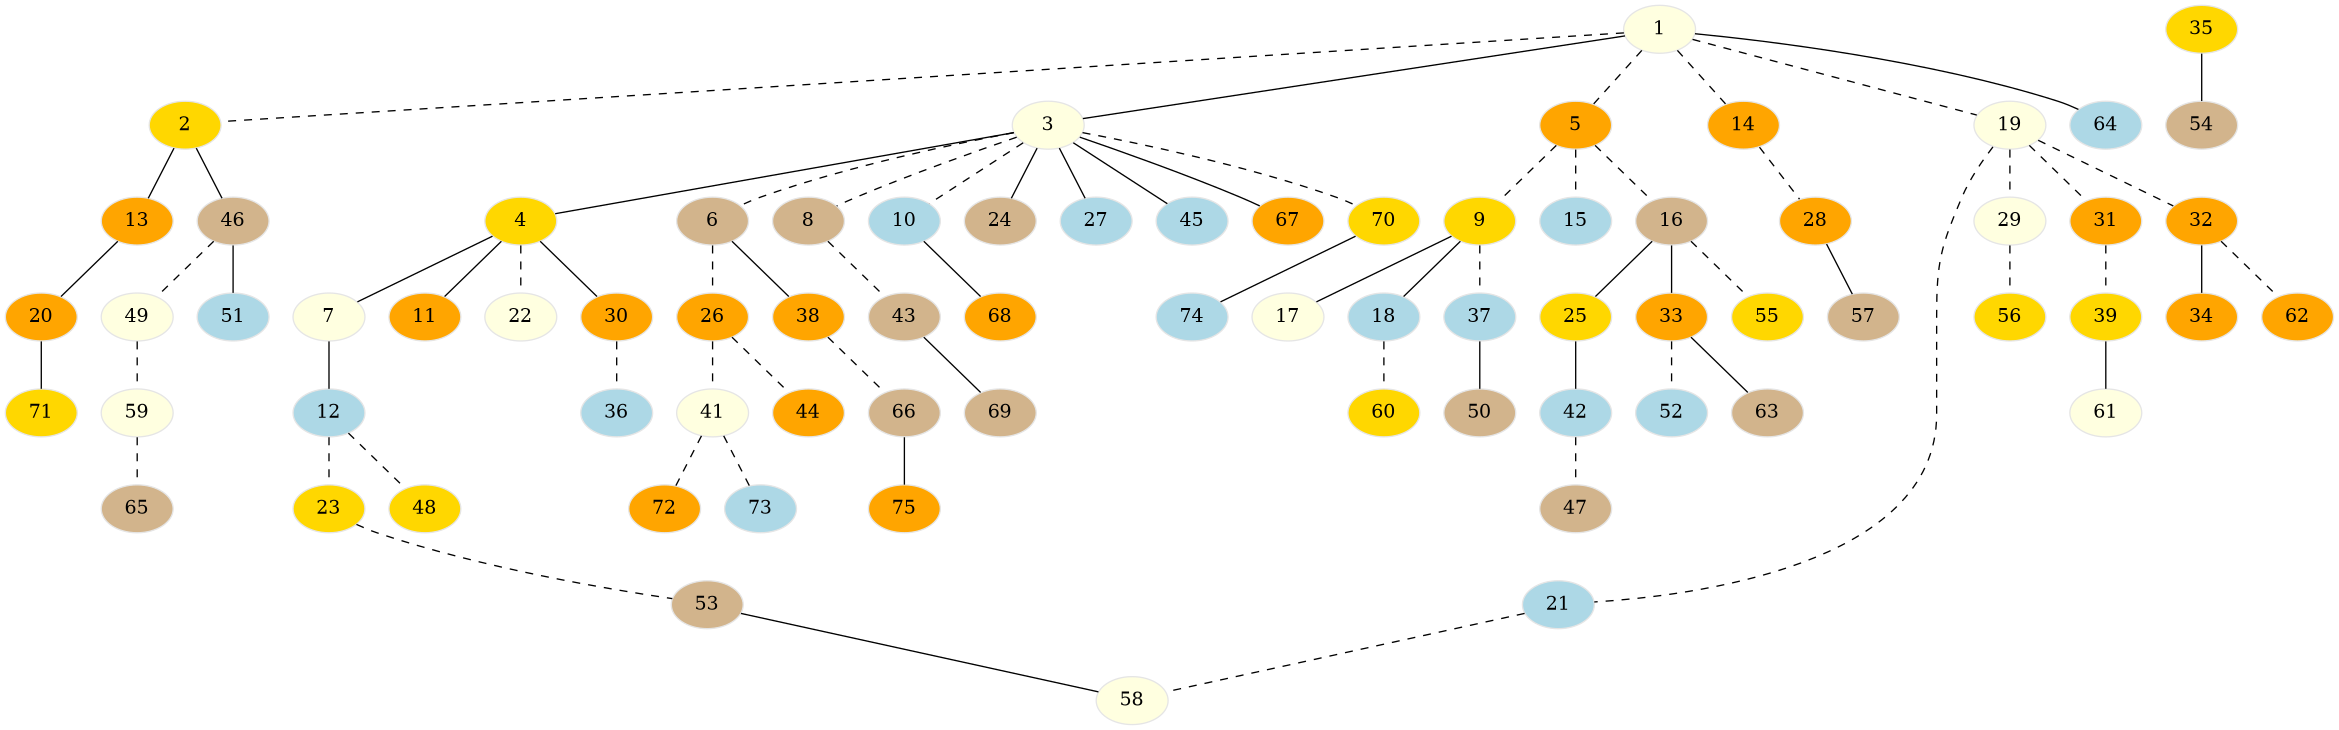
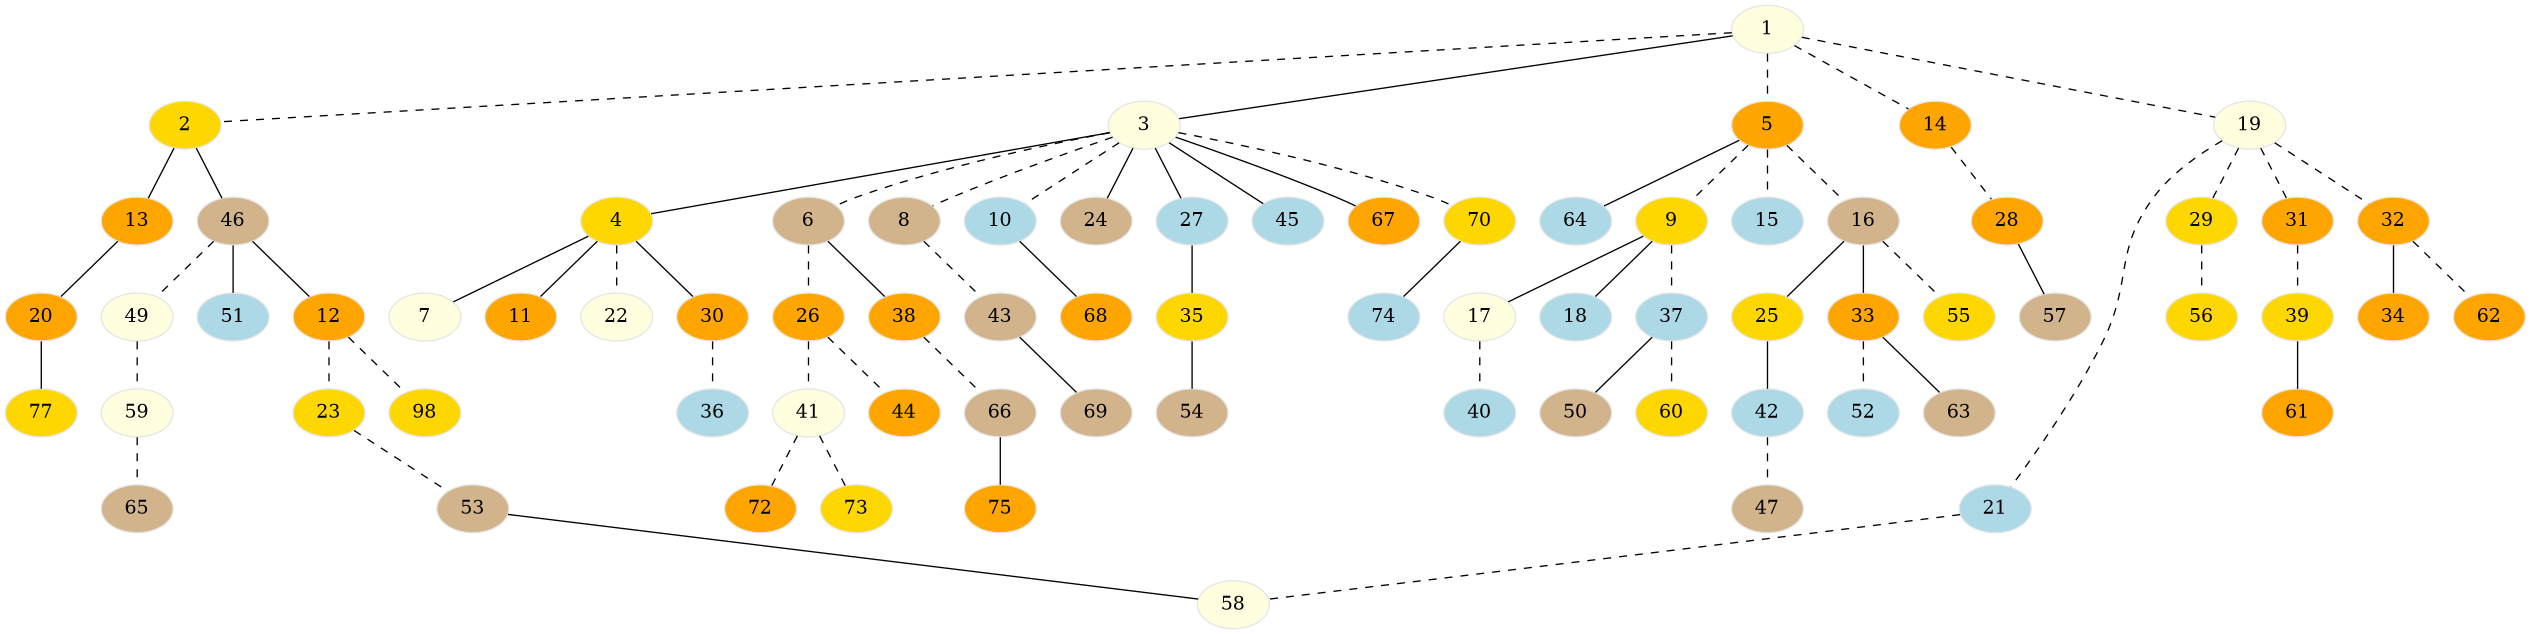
edge "1" -- "64": now "5" -- "64"
node "29": fillcolor lightyellow -> gold
edge "27" -- "35": added
edge "7" -- "12": now "46" -- "12"
edge "18" -- "60": now "37" -- "60"
node "71": label "71" -> "77"
node "12": fillcolor lightblue -> orange
node "40": added
node "61": fillcolor lightyellow -> orange
node "48": label "48" -> "98"
node "73": fillcolor lightblue -> gold
